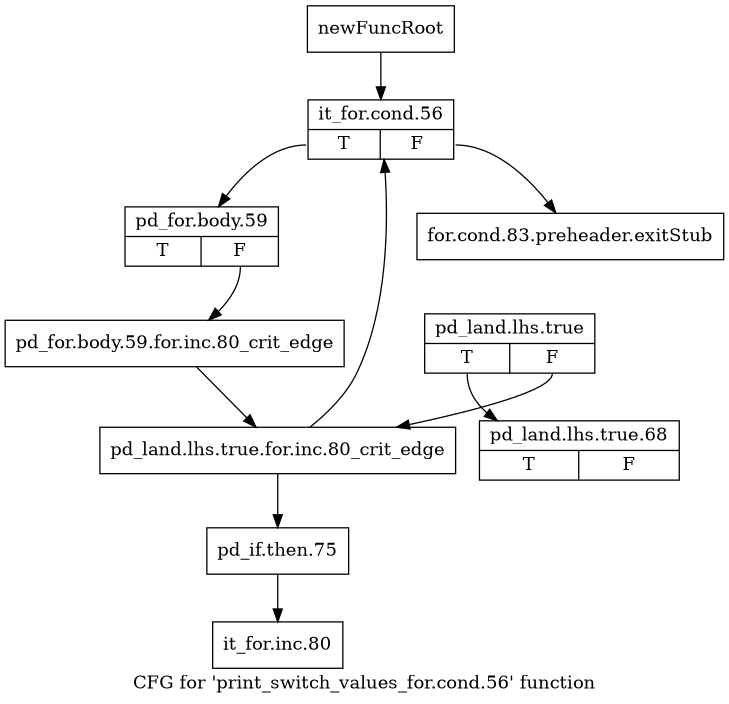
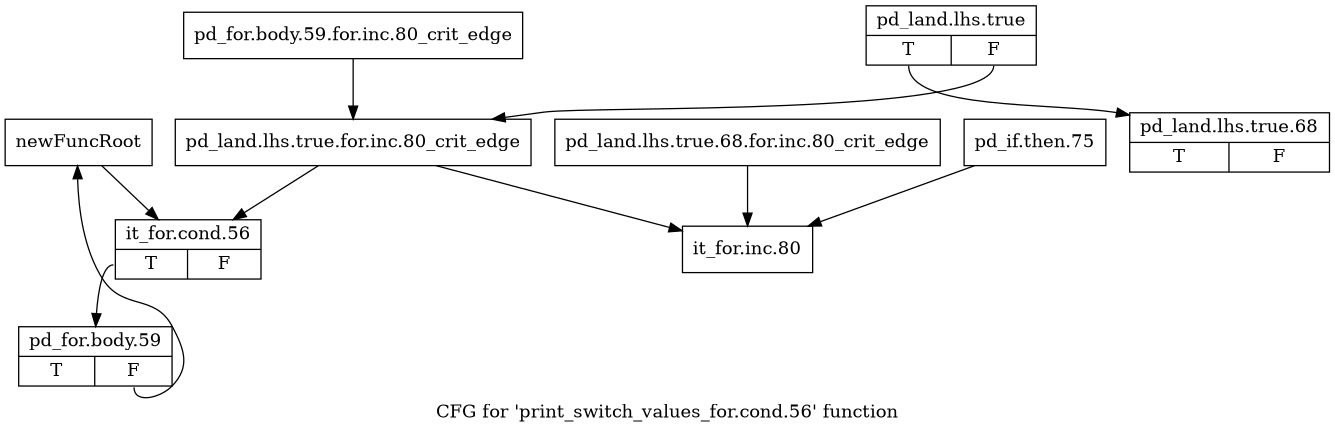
node "pd_land.lhs.true.68.for.inc.80_crit_edge": added
node "for.cond.83.preheader.exitStub": removed
edge "pd_for.body.59" -> "pd_for.body.59.for.inc.80_crit_edge": now "pd_for.body.59" -> "newFuncRoot"
edge "pd_land.lhs.true.for.inc.80_crit_edge" -> "pd_if.then.75": now "pd_land.lhs.true.for.inc.80_crit_edge" -> "it_for.inc.80"
